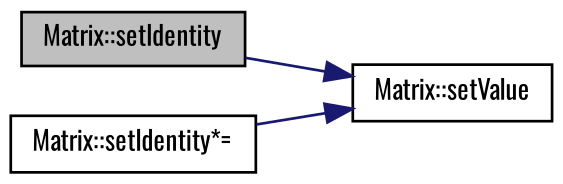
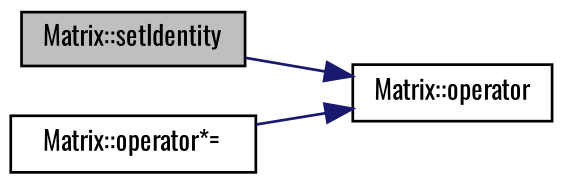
node "Matrix::setValue": label "Matrix::setValue" -> "Matrix::operator"
node "Matrix::setIdentity*=": label "Matrix::setIdentity*=" -> "Matrix::operator*="
